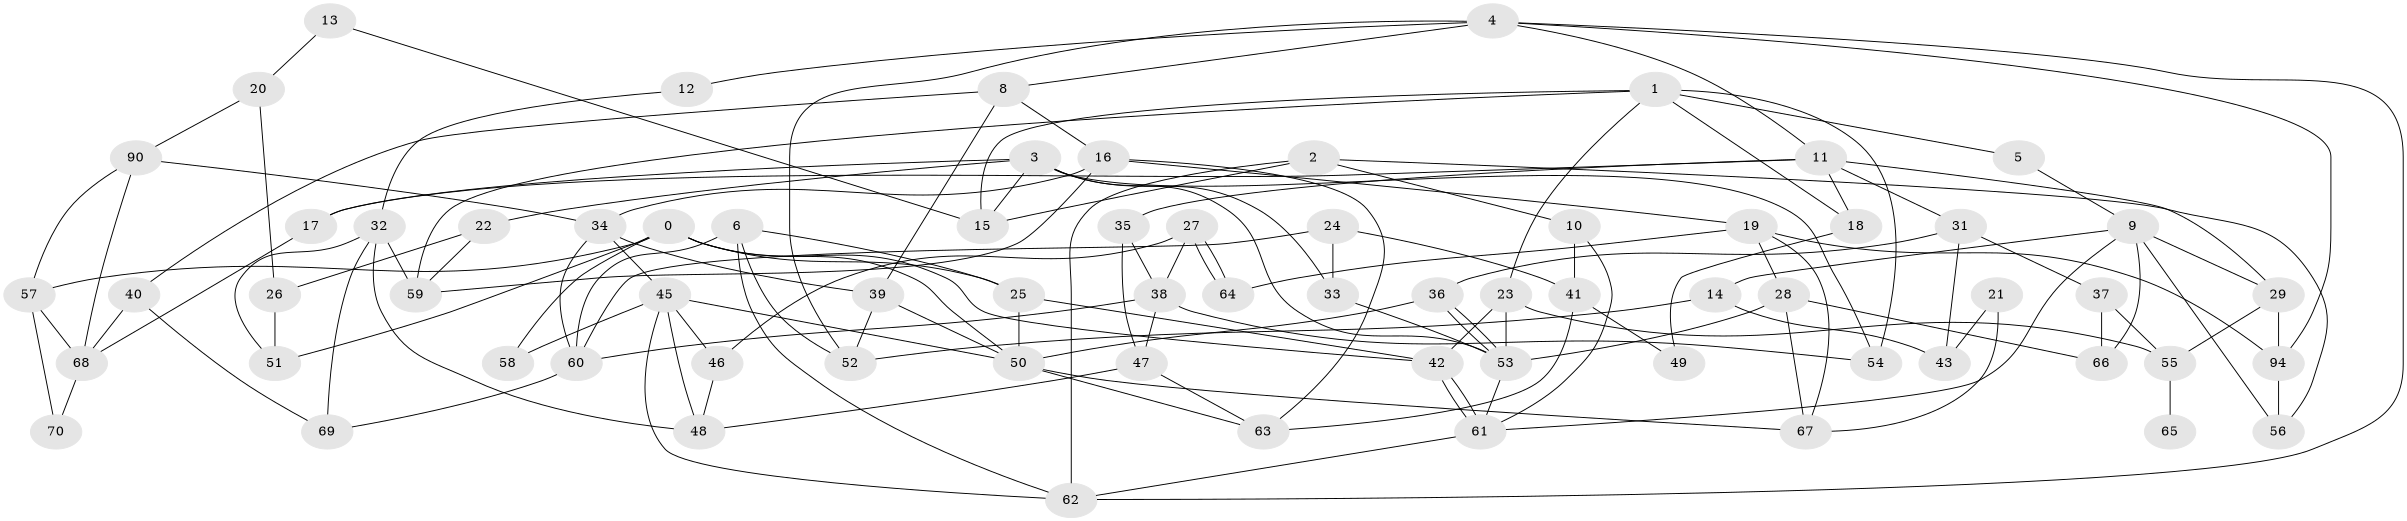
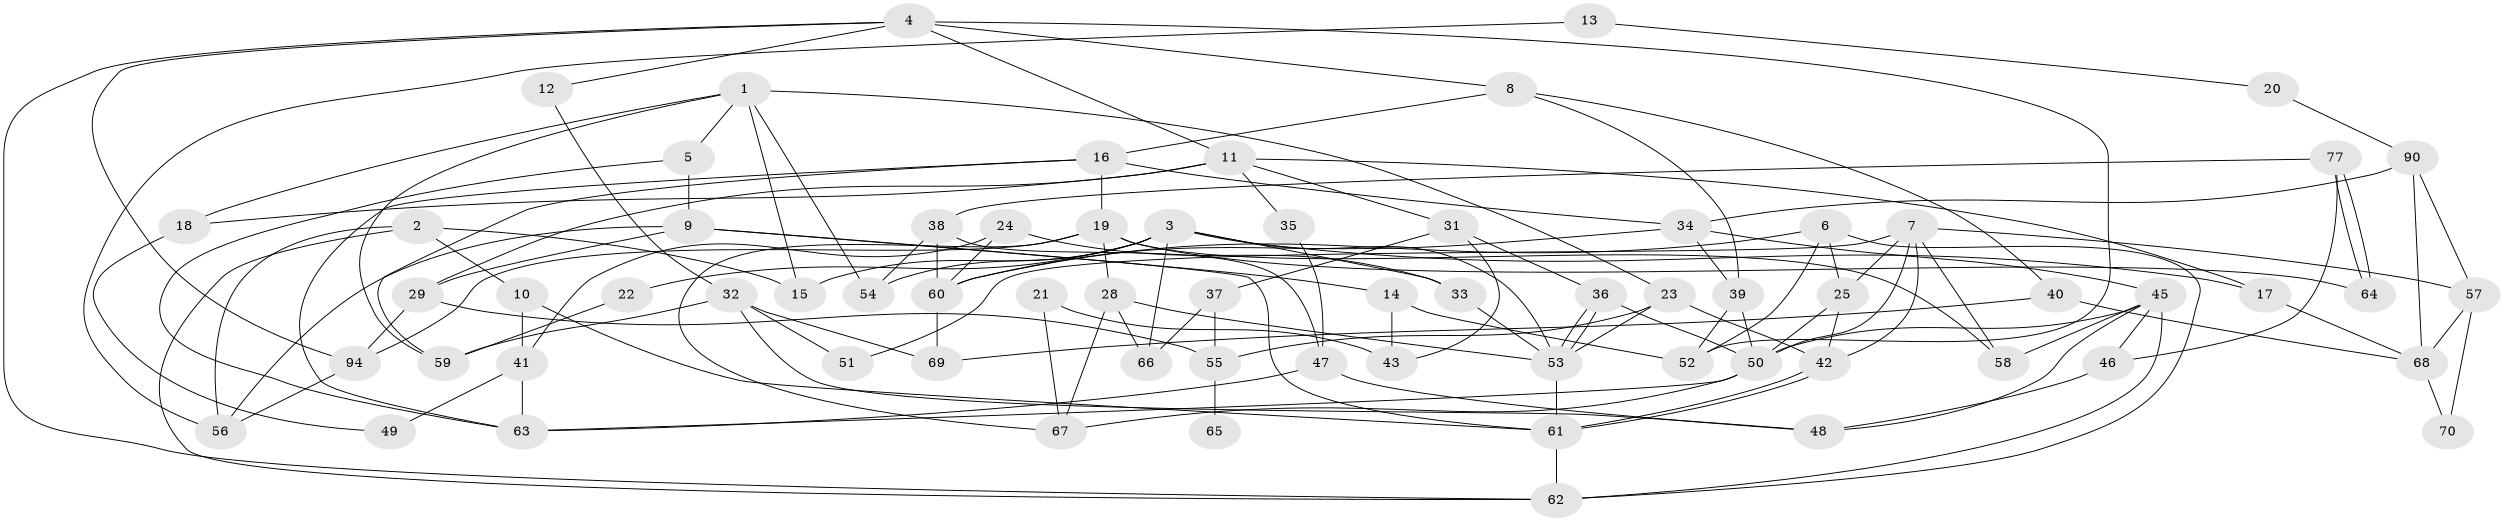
edge "13" -- "15": now "13" -- "56"
node "0": label "0" -> "7"
node "27": label "27" -> "77"
edge "5" -- "63": added
edge "19" -- "58": added
edge "35" -- "38": removed
node "26": removed
edge "9" -- "66": now "3" -- "66"
